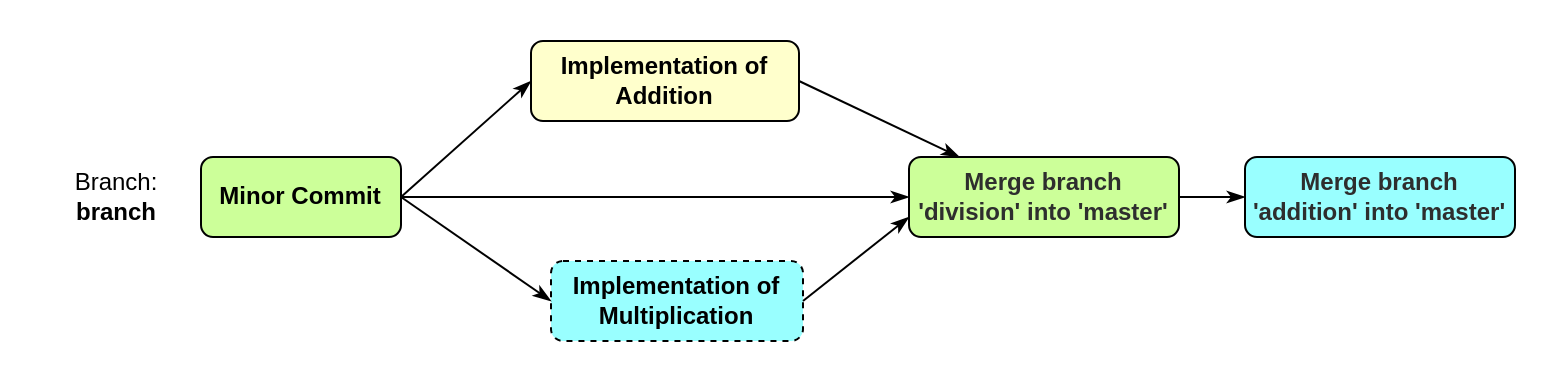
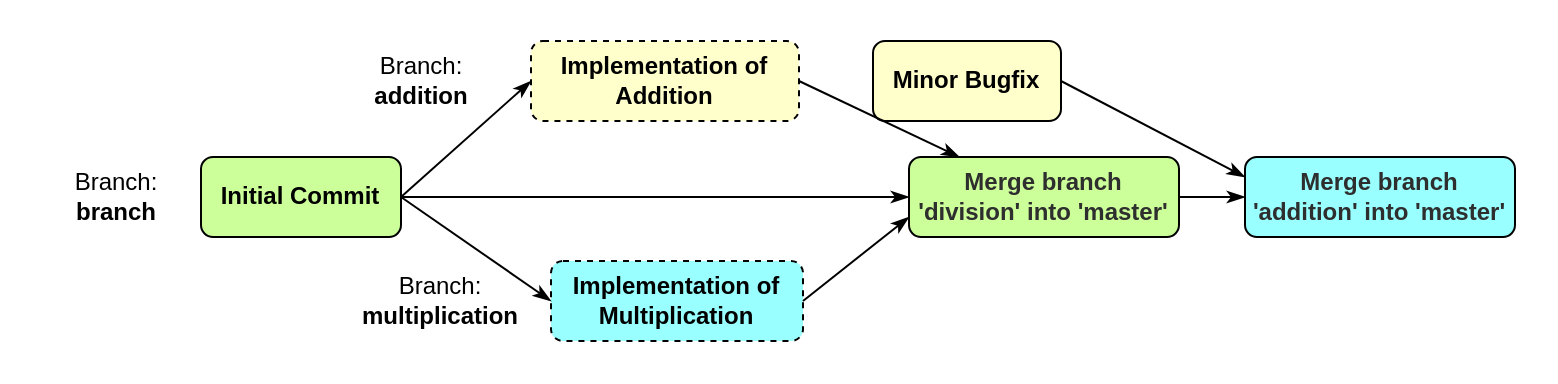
node "Branch: addition": added
node "Implementation of Addition": style solid -> dashed
node "Minor Bugfix": added
edge "Minor Bugfix" -> "Merge branch 'addition' into 'master'": added
node "Minor Commit": label "Minor Commit" -> "Initial Commit"
node "Branch: multiplication": added
